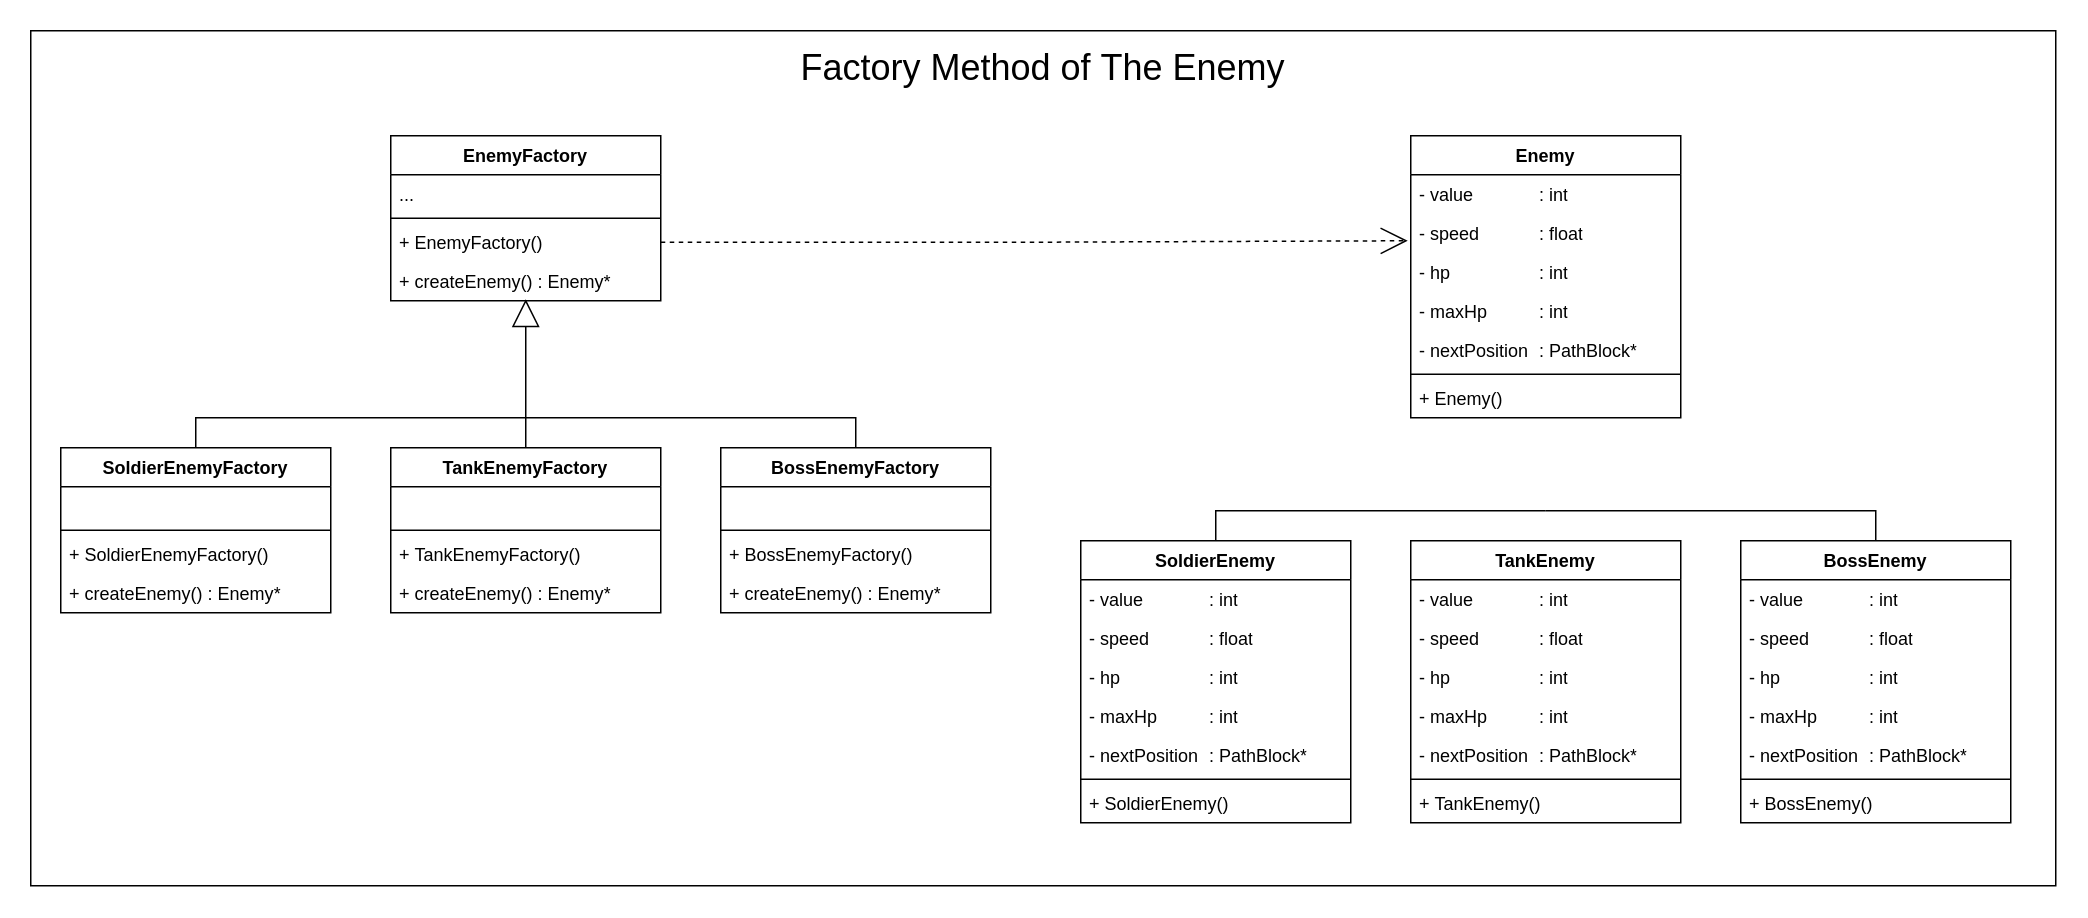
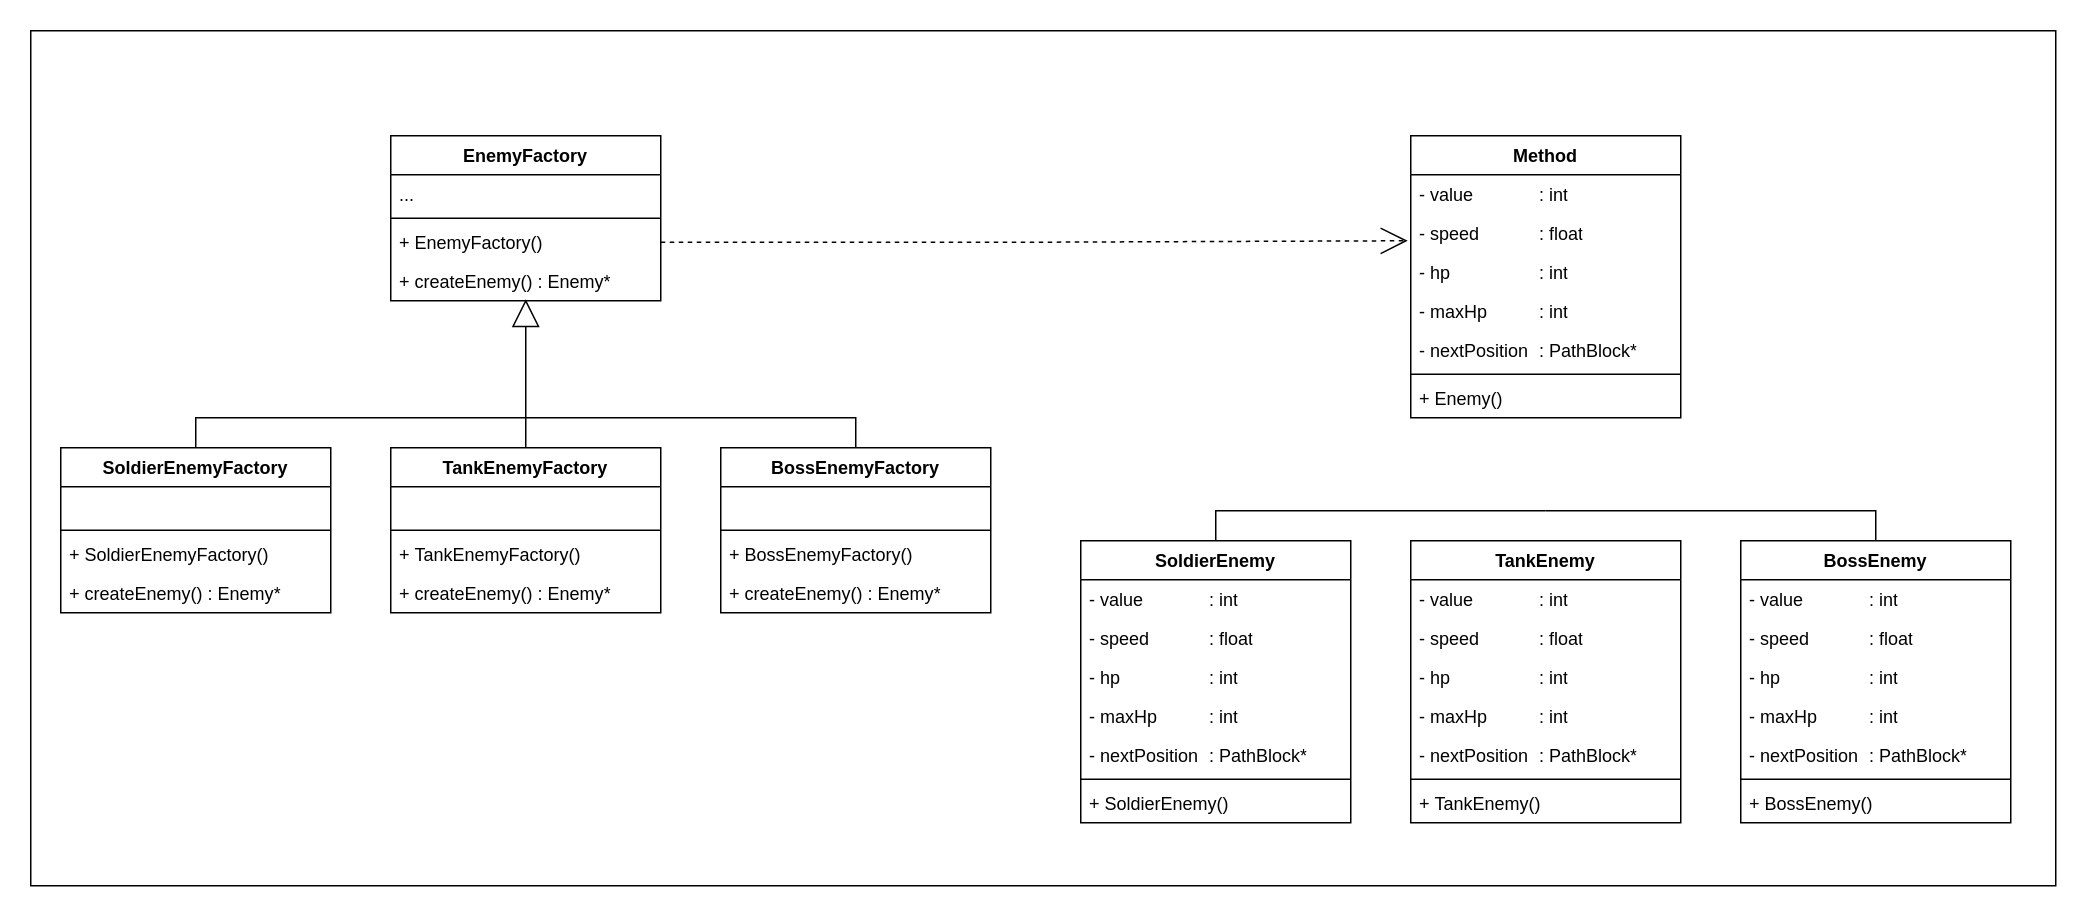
node "Factory Method of The Enemy": removed
node "Enemy": label "Enemy" -> "Method"
